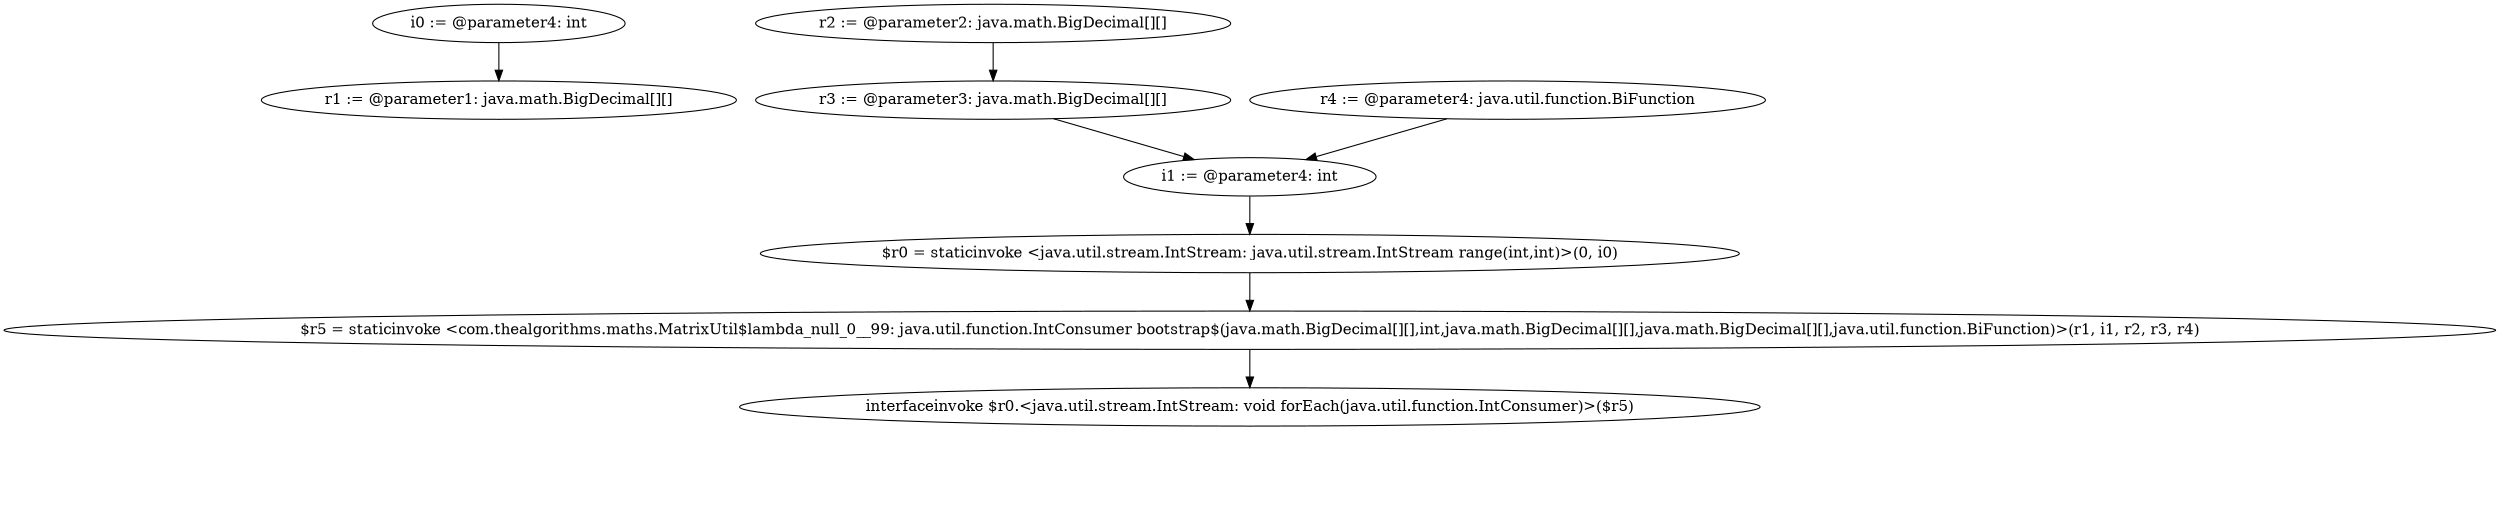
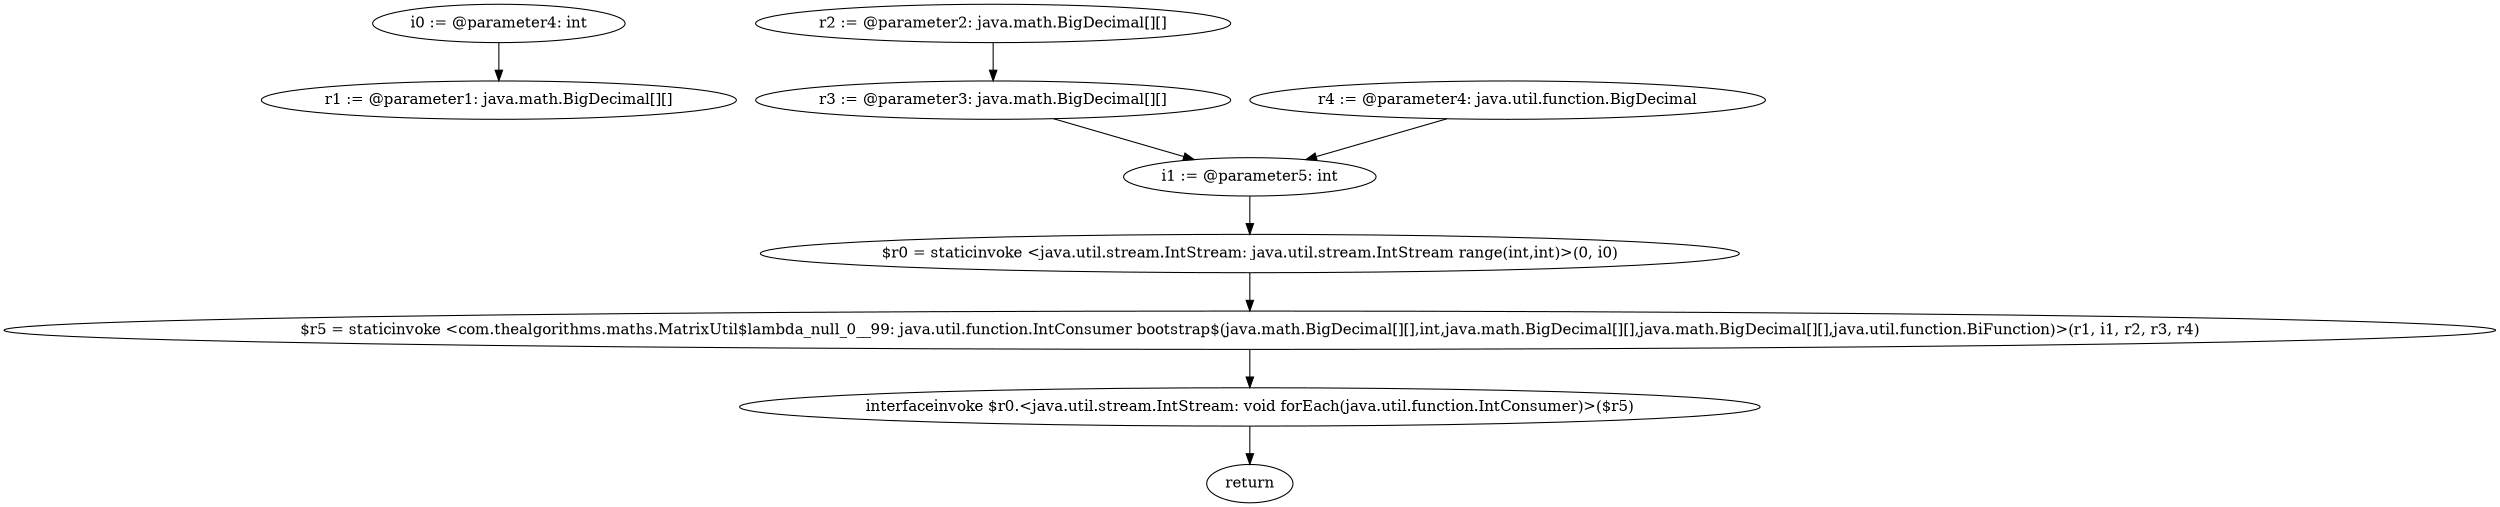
node "r4 := @parameter4: java.util.function.BiFunction": label "r4 := @parameter4: java.util.function.BiFunction" -> "r4 := @parameter4: java.util.function.BigDecimal"
node "i1 := @parameter4: int": label "i1 := @parameter4: int" -> "i1 := @parameter5: int"
node "return": added
